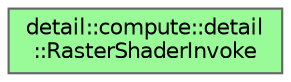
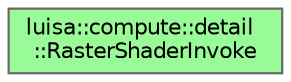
node "detail::compute::detail ::RasterShaderInvoke": label "detail::compute::detail ::RasterShaderInvoke" -> "luisa::compute::detail ::RasterShaderInvoke"
